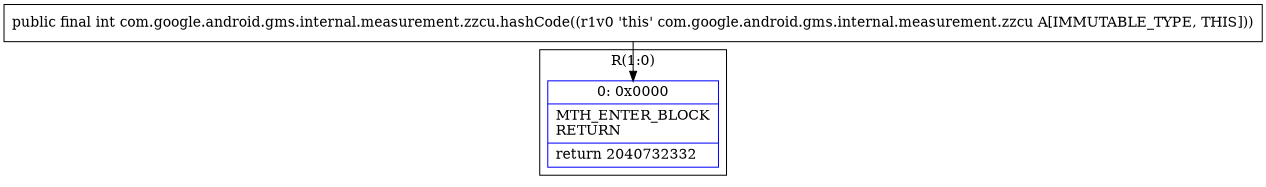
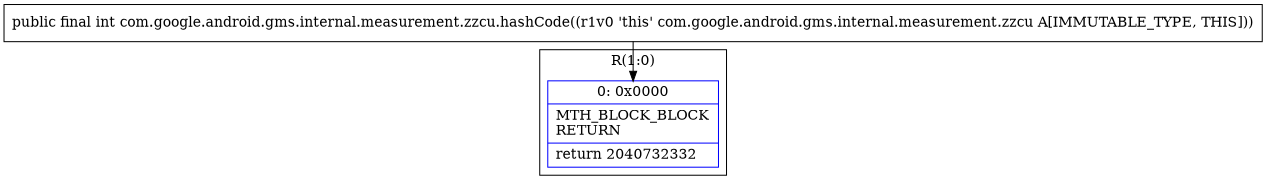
node "0: 0x0000": text "MTH_ENTER_BLOCK" -> "MTH_BLOCK_BLOCK"
